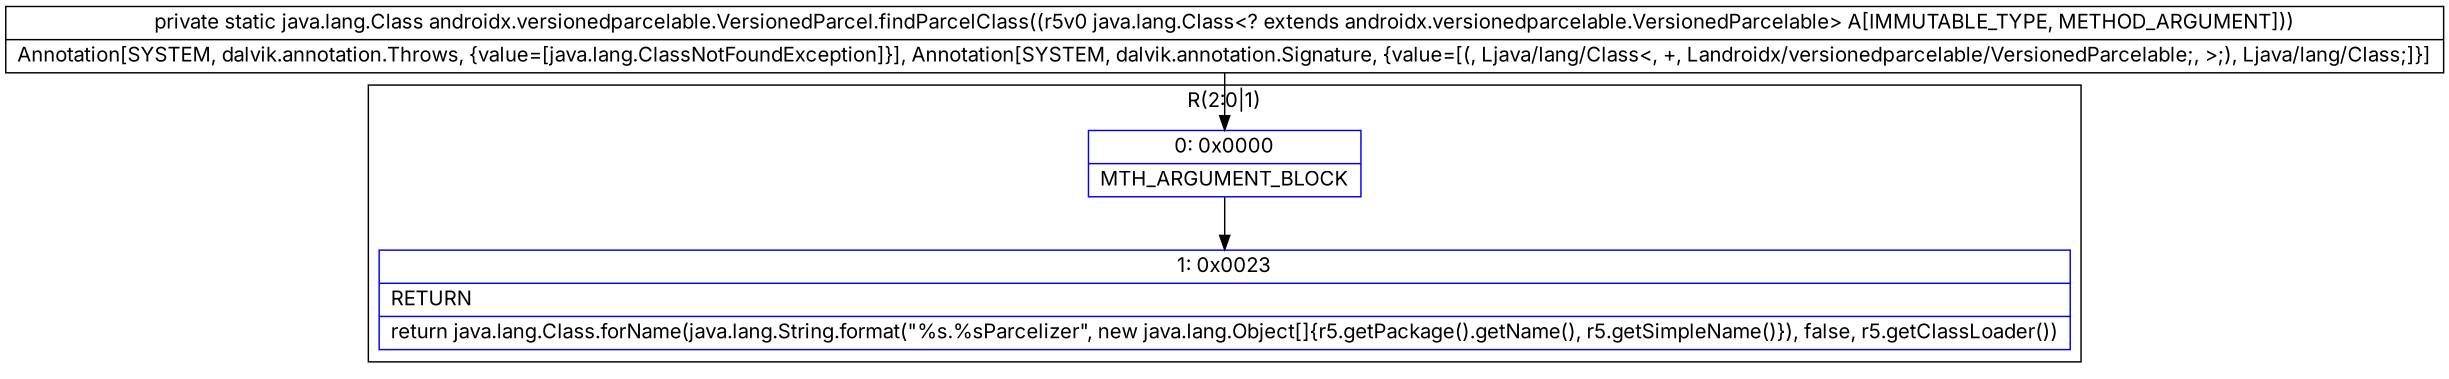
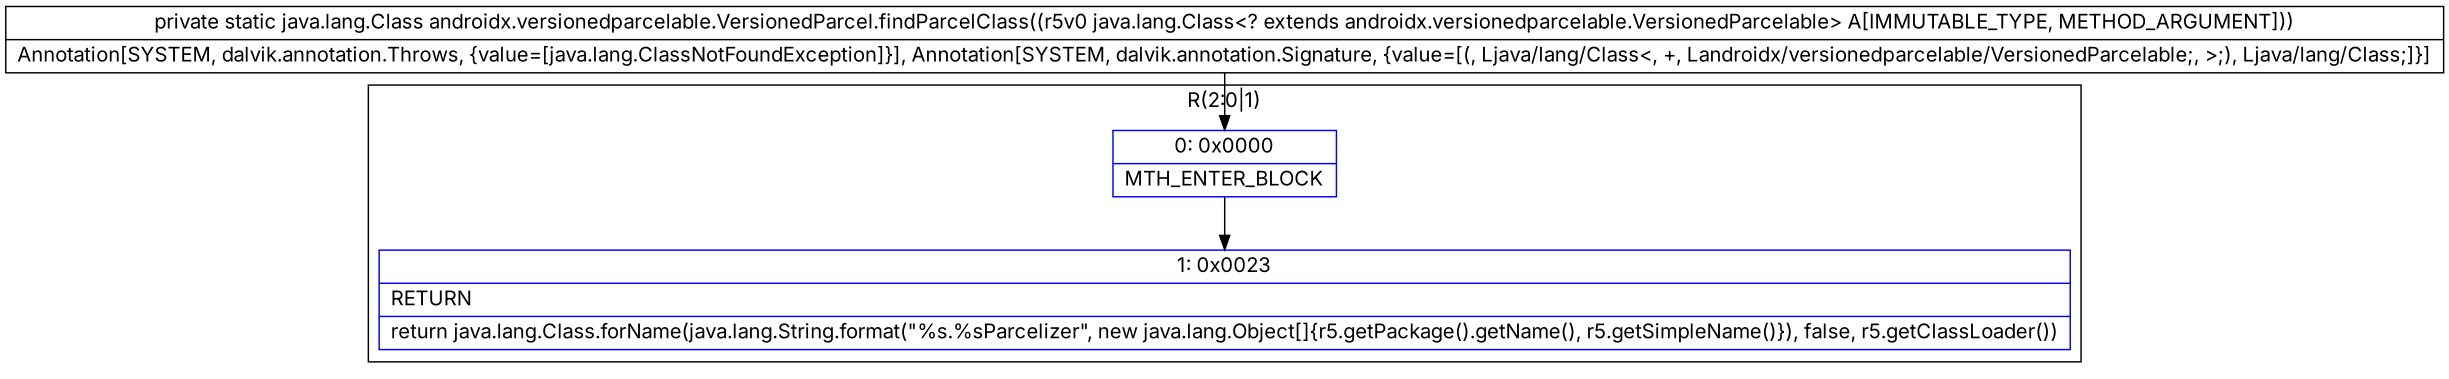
node "0: 0x0000": text "MTH_ARGUMENT_BLOCK" -> "MTH_ENTER_BLOCK"
